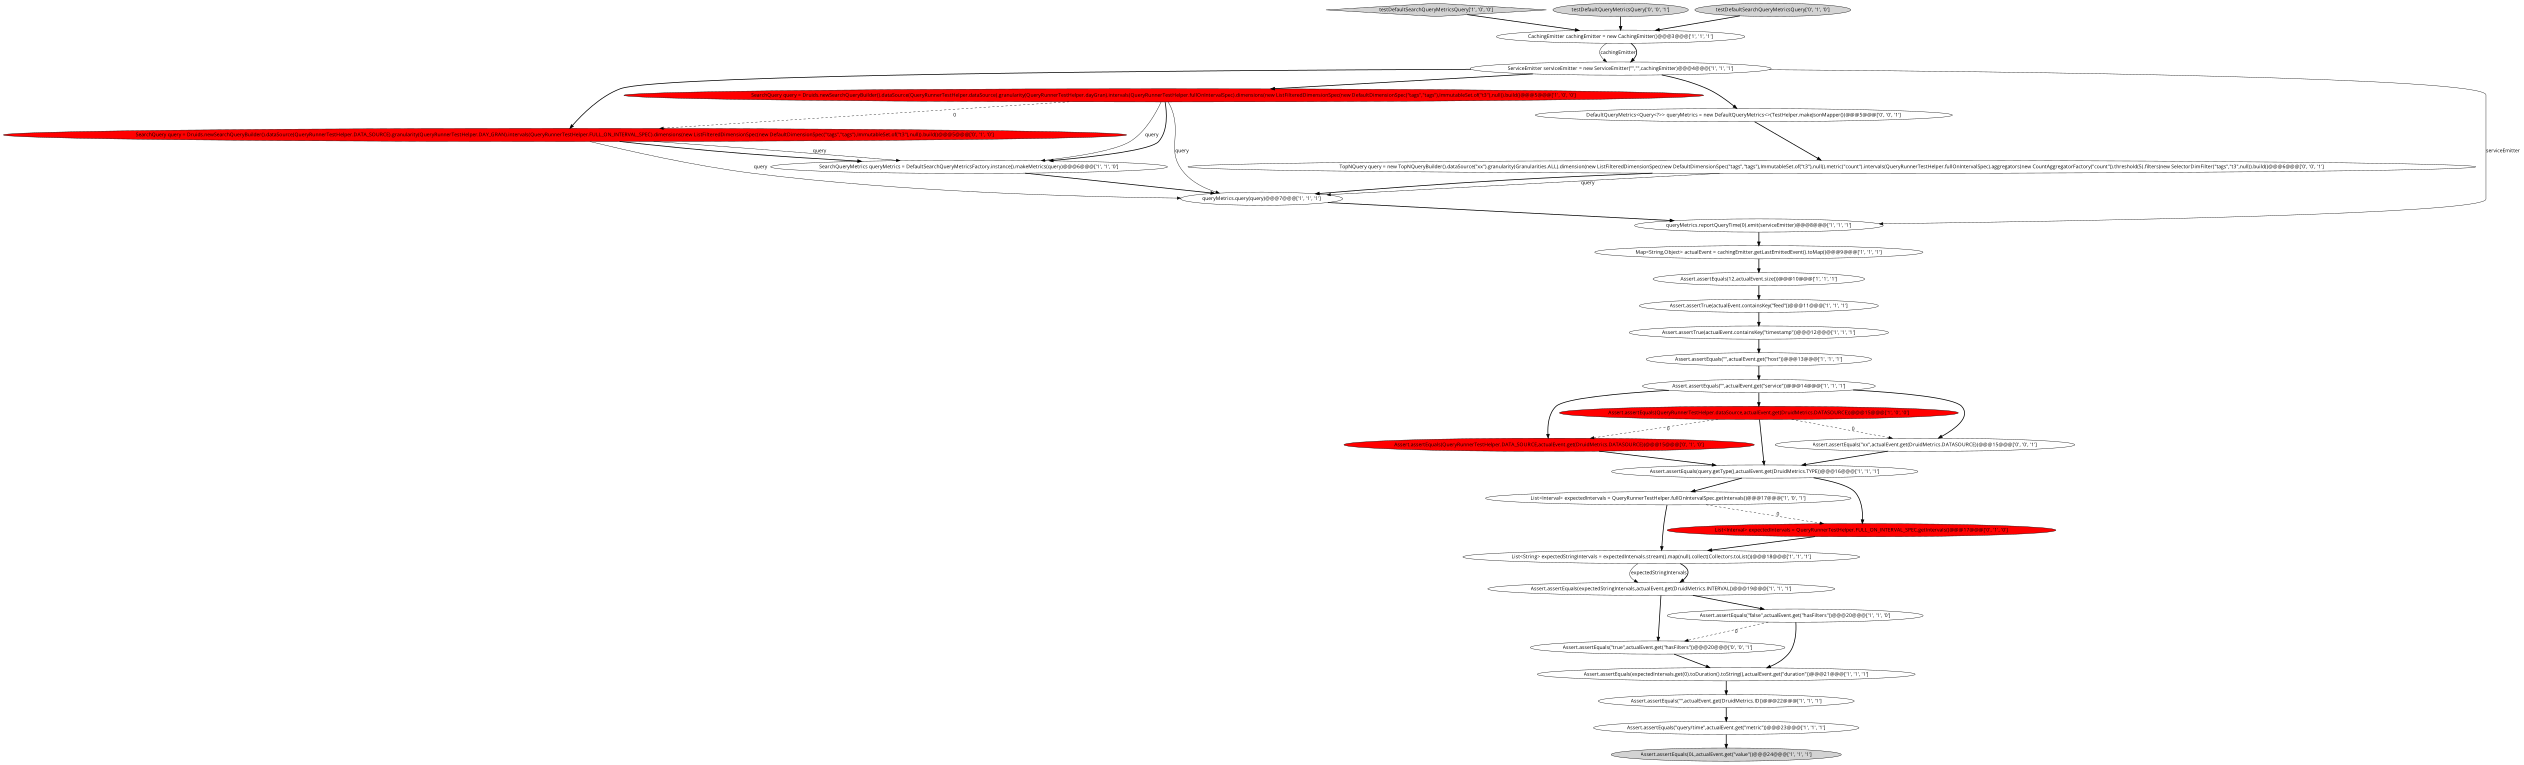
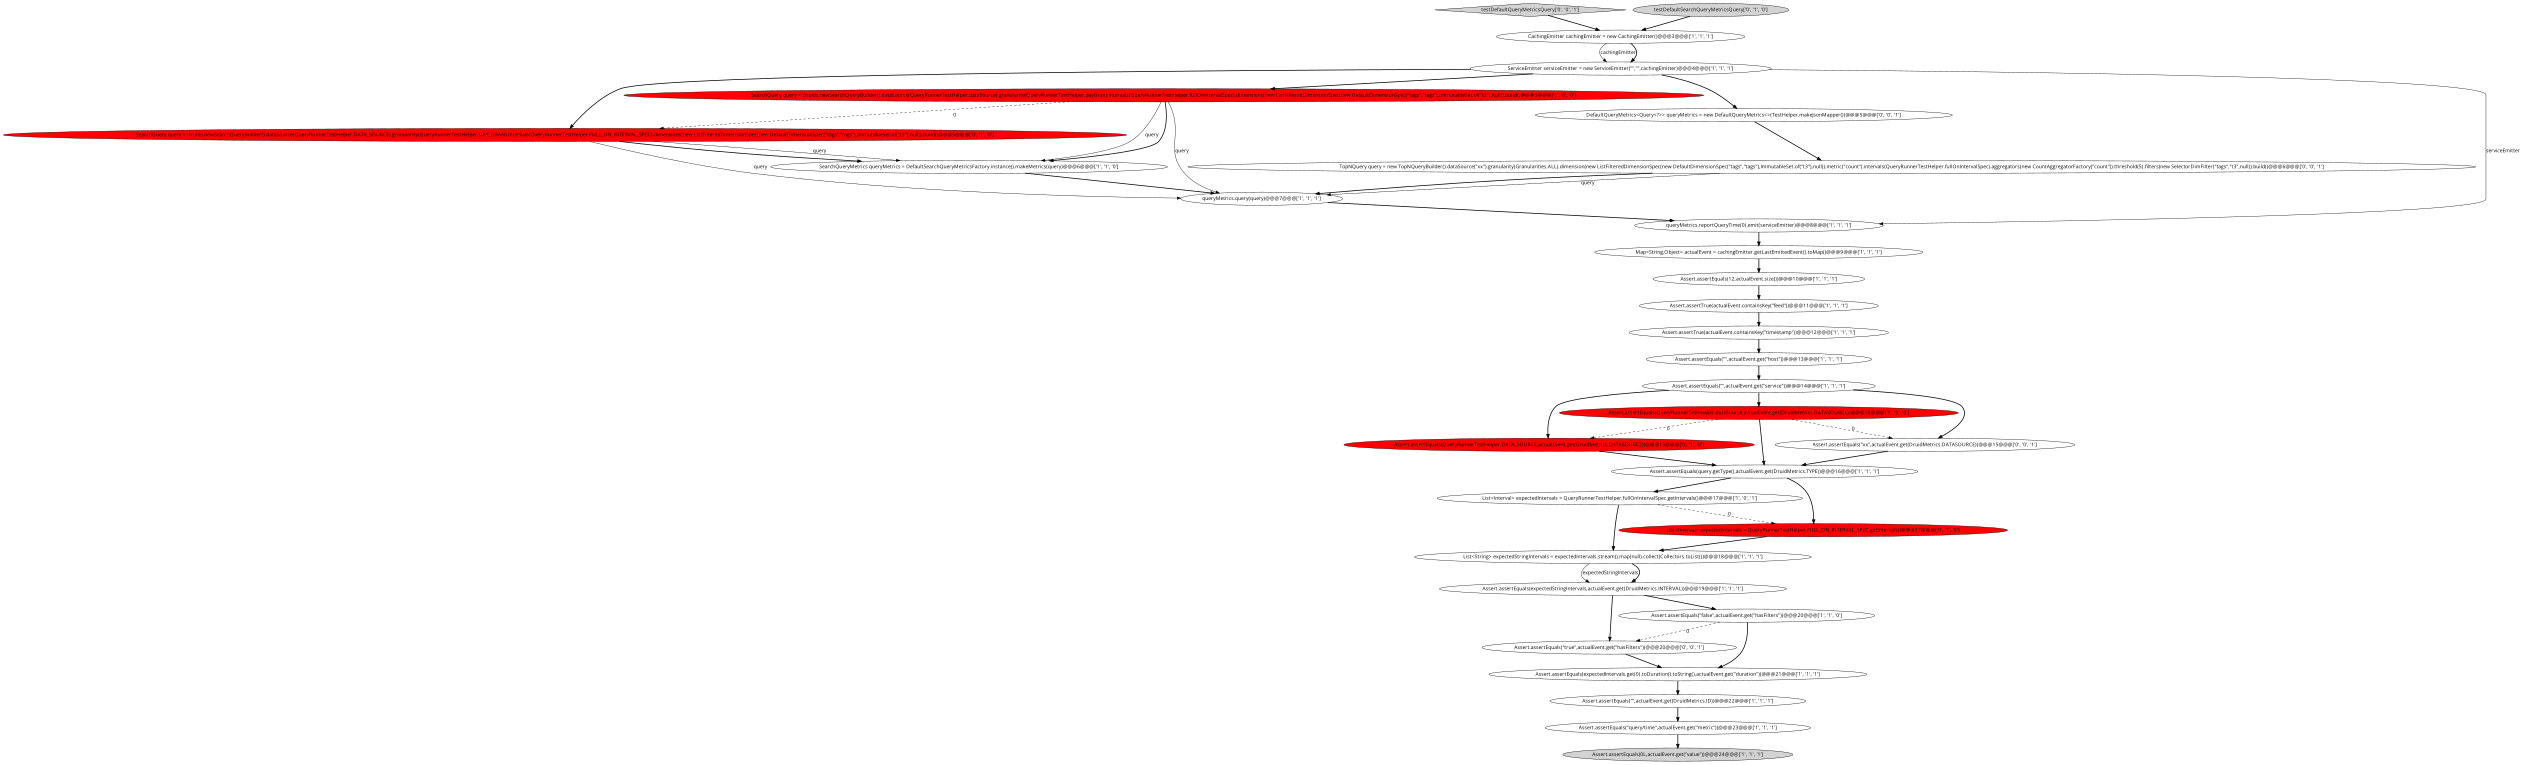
node "testDefaultSearchQueryMetricsQuery['1', '0', '0']": removed
node "testDefaultQueryMetricsQuery['0', '0', '1']": shape ellipse -> diamond
